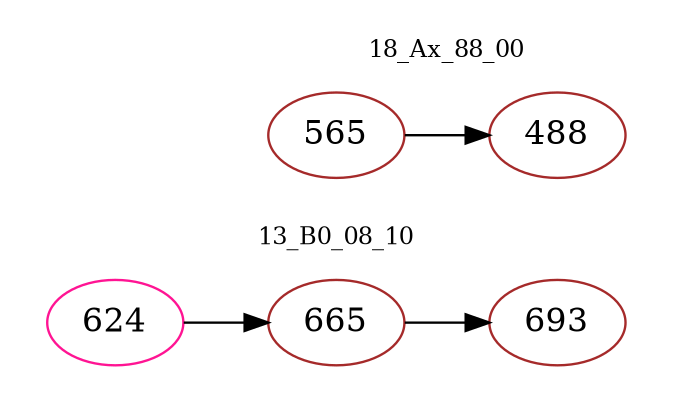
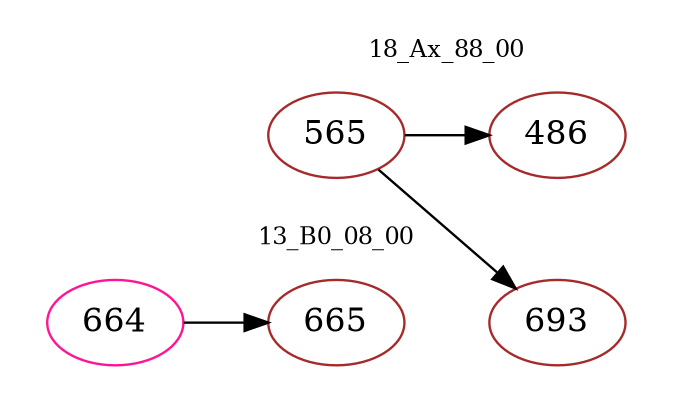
node "488": label "488" -> "486"
cluster "13_B0_08_10": label "13_B0_08_10" -> "13_B0_08_00"
node "624": label "624" -> "664"
edge "665" -> "693": now "565" -> "693"
